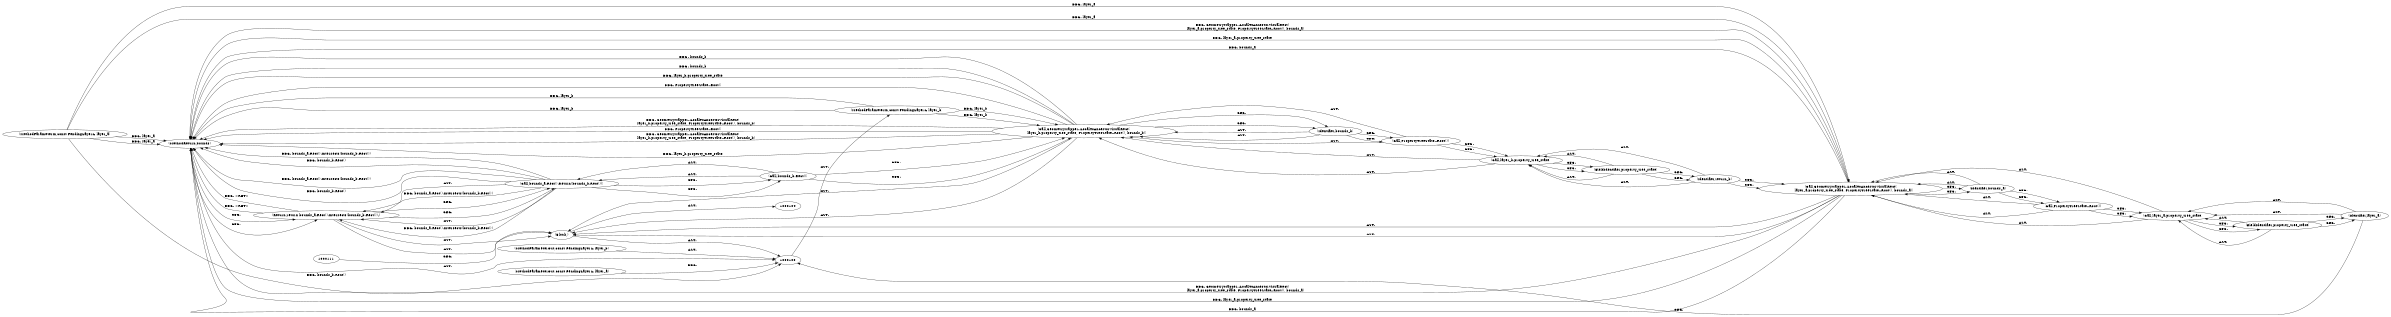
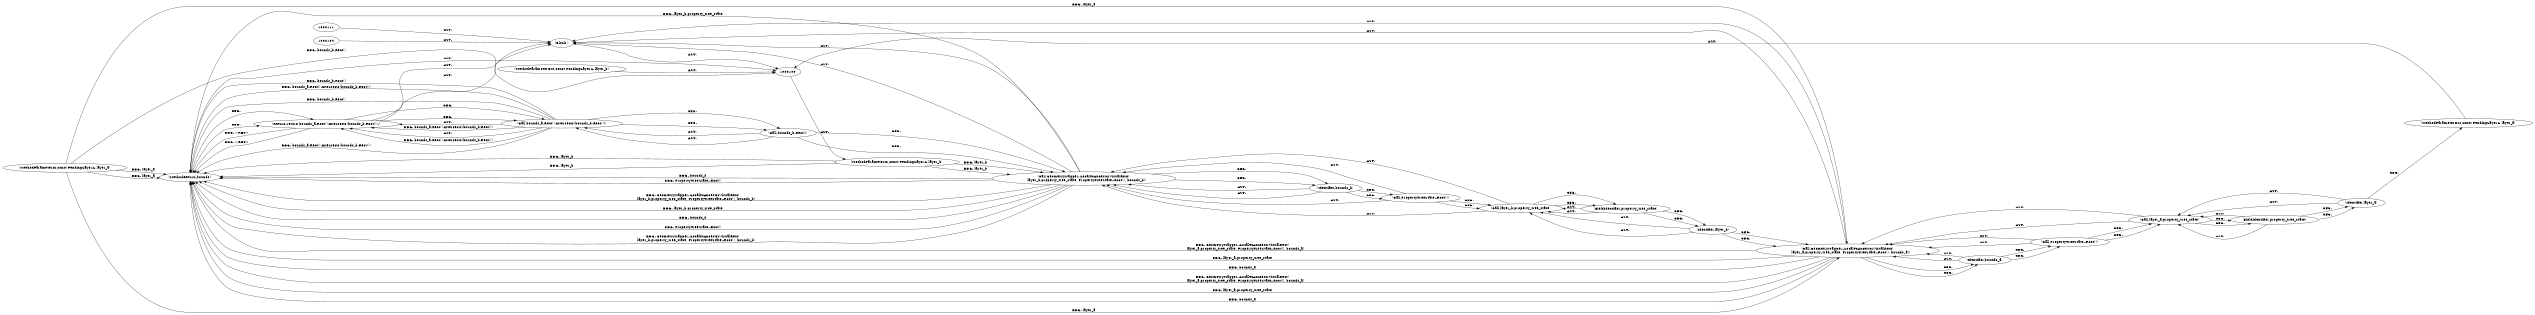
node "(Identifier,return_b)": label "(Identifier,return_b)" -> "(Identifier,layer_b)"
node "(Call,bounds_a.Rect().Return(bounds_b.Rect()))": label "(Call,bounds_a.Rect().Return(bounds_b.Rect()))" -> "(Call,bounds_a.Rect().Intersects(bounds_b.Rect()))"
edge "(Block,)" -> "1000104": reversed
edge "1000111" -> "(Block,)": label "CFG: " -> "AST: "
edge "(MethodParameterOut,const PendingLayer& layer_a)" -> "1000100": label "DDG: " -> "AST: "
edge "(Identifier,layer_a)" -> "1000100": now "(Identifier,layer_a)" -> "(MethodParameterOut,const PendingLayer& layer_a)"
